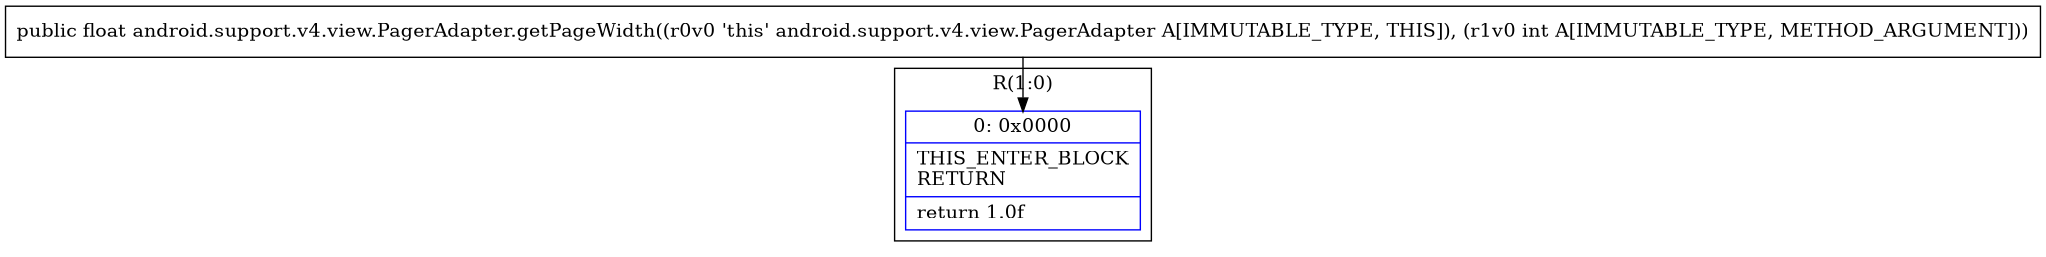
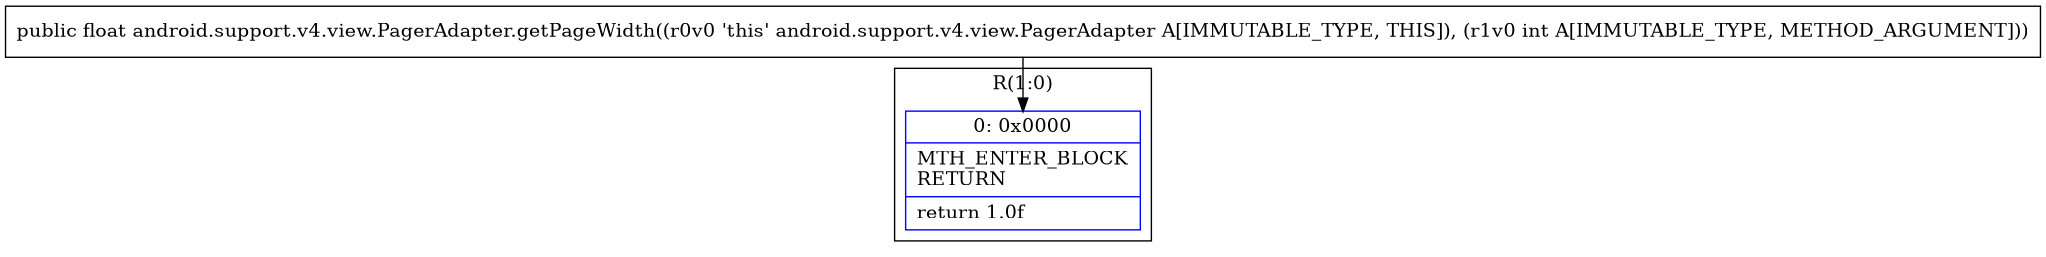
node "0: 0x0000": text "THIS_ENTER_BLOCK" -> "MTH_ENTER_BLOCK"
